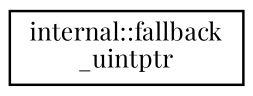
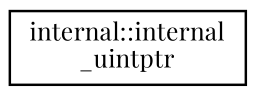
node "internal::fallback _uintptr": label "internal::fallback _uintptr" -> "internal::internal _uintptr"
